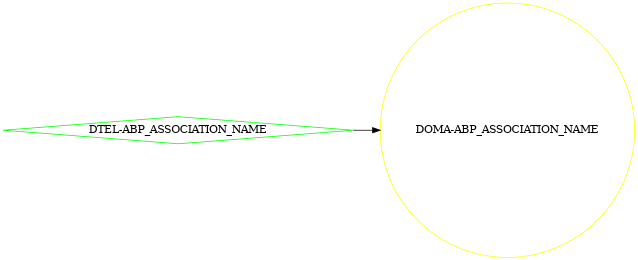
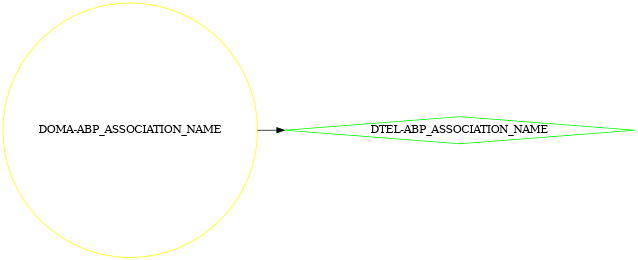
edge "DTEL-ABP_ASSOCIATION_NAME" -> "DOMA-ABP_ASSOCIATION_NAME": reversed
